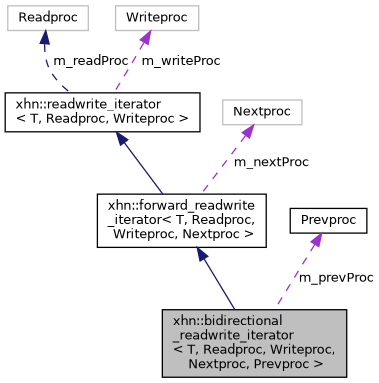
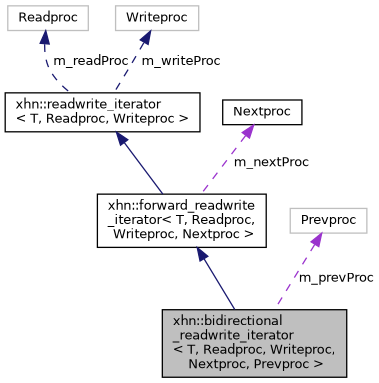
edge "xhn::readwrite_iterator < T, Readproc, Writeproc >" -> "Writeproc": color darkorchid3 -> midnightblue
node "Nextproc": color grey75 -> black
node "Prevproc": color black -> grey75
